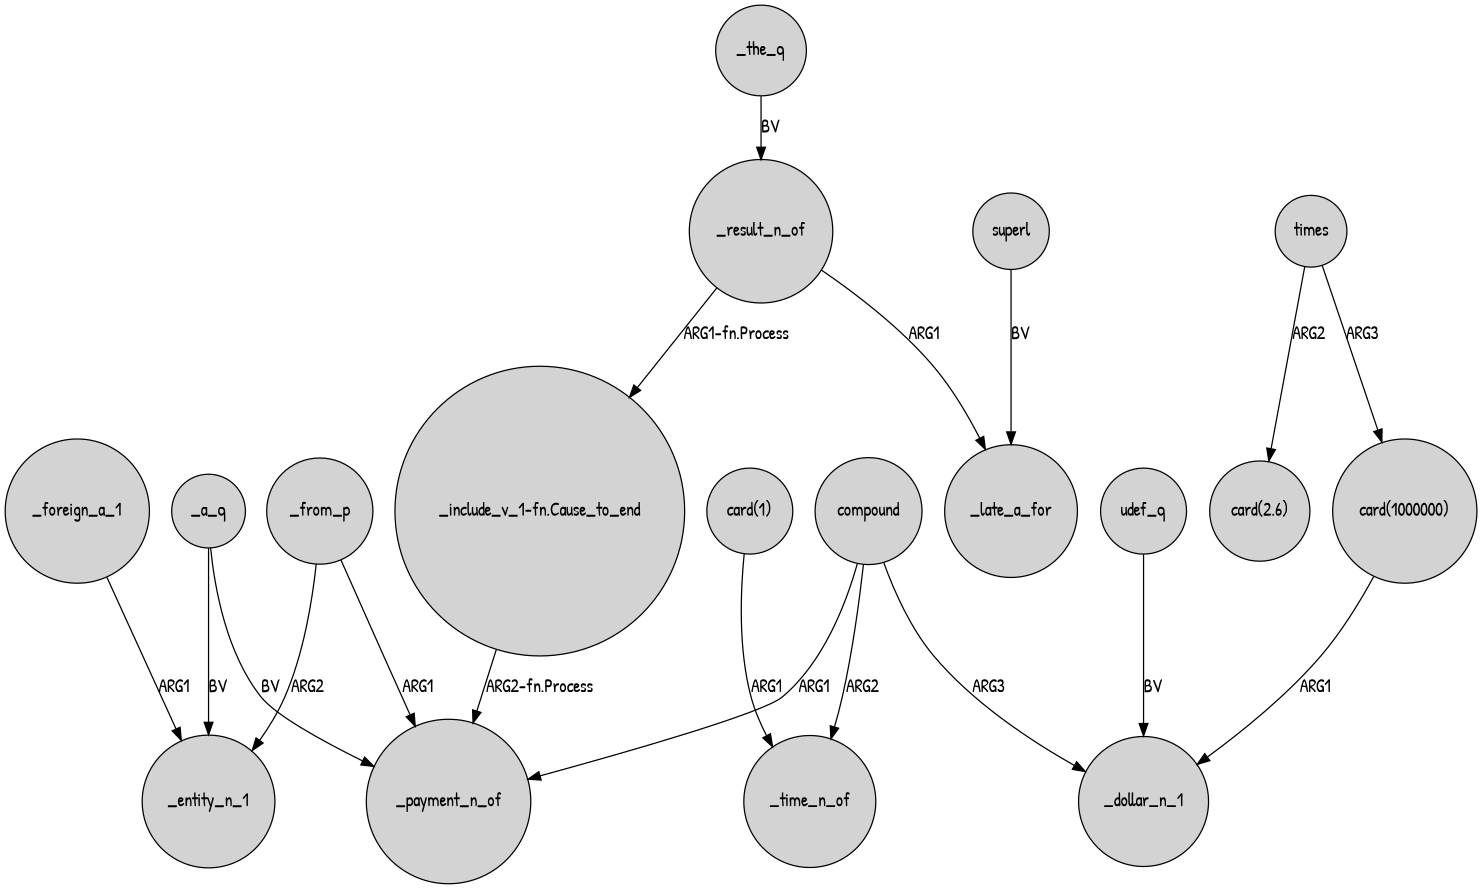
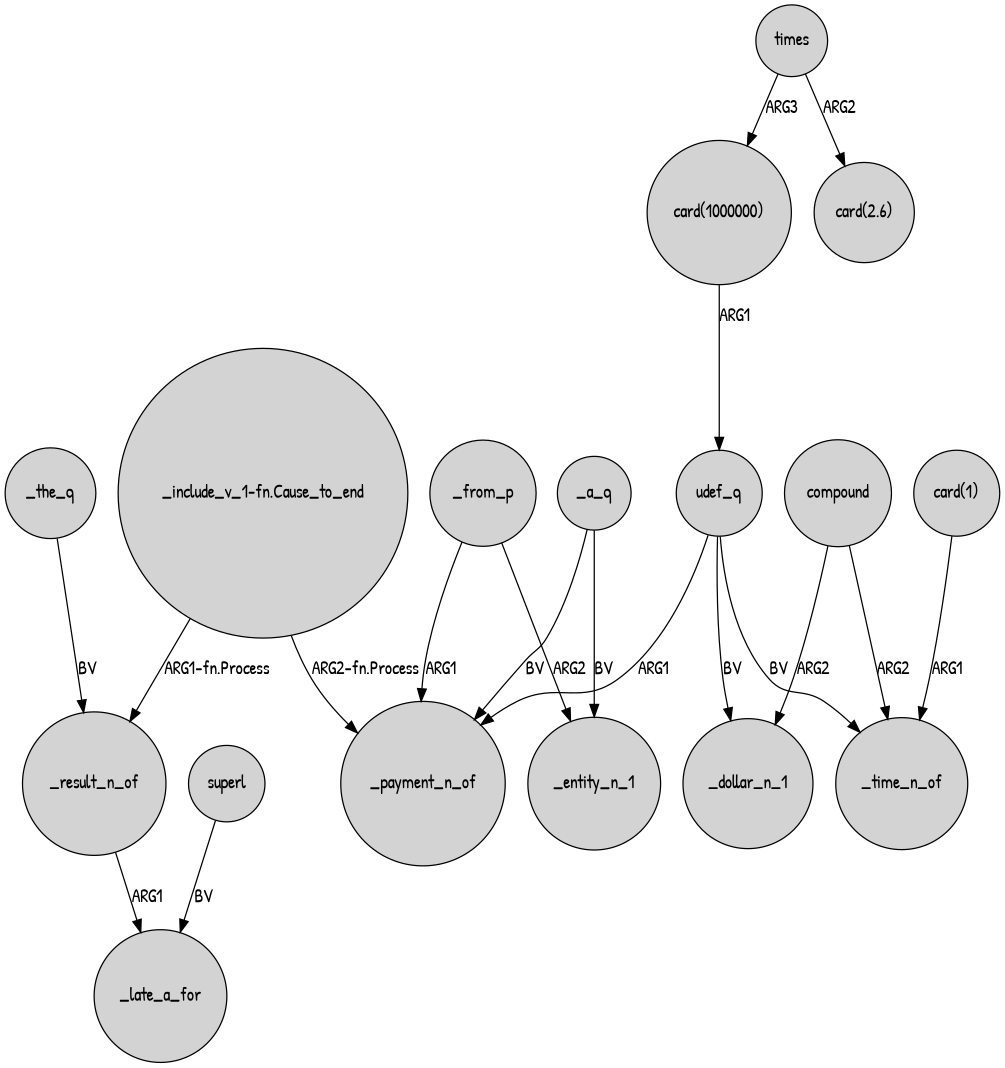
edge "_result_n_of" -> "_include_v_1-fn.Cause_to_end": reversed
node "_foreign_a_1": removed
edge "udef_q" -> "_time_n_of": added, label "BV"
edge "card(1000000)" -> "_dollar_n_1": now "card(1000000)" -> "udef_q"
edge "compound" -> "_dollar_n_1": label "ARG3" -> "ARG2"
edge "compound" -> "_payment_n_of": now "udef_q" -> "_payment_n_of"
